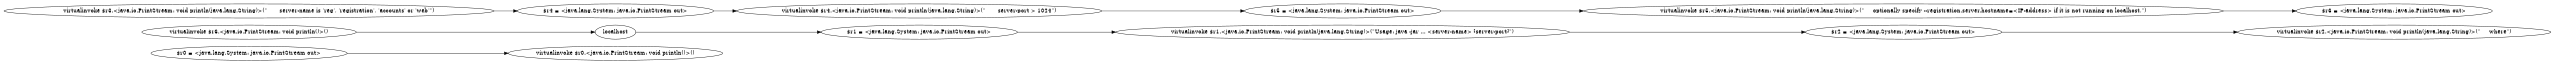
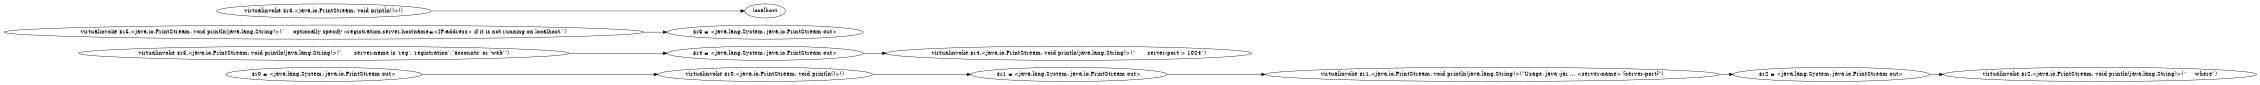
node "$r5 = <java.lang.System: java.io.PrintStream out>": removed
edge "localhost" -> "$r1 = <java.lang.System: java.io.PrintStream out>": now "virtualinvoke $r0.<java.io.PrintStream: void println()>()" -> "$r1 = <java.lang.System: java.io.PrintStream out>"
